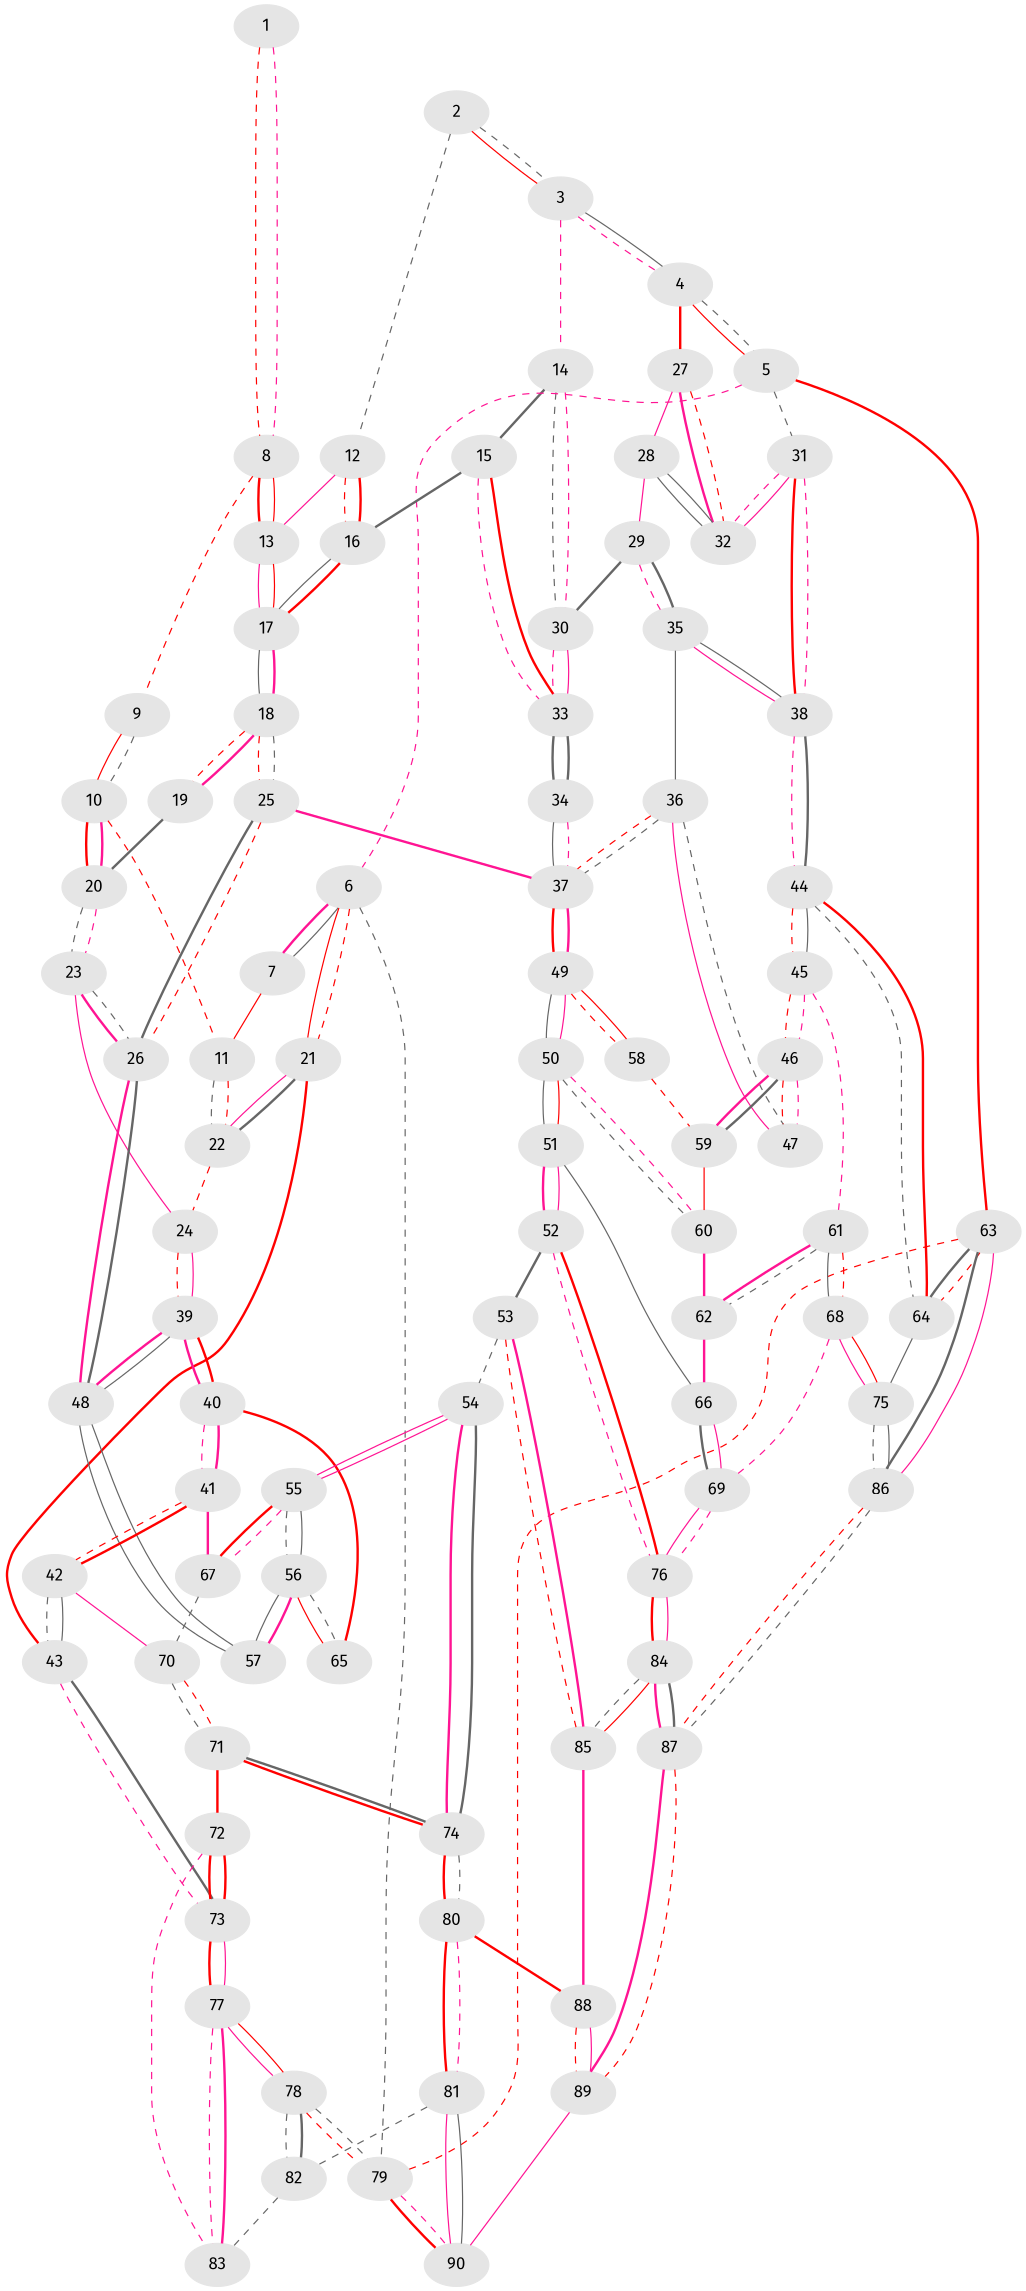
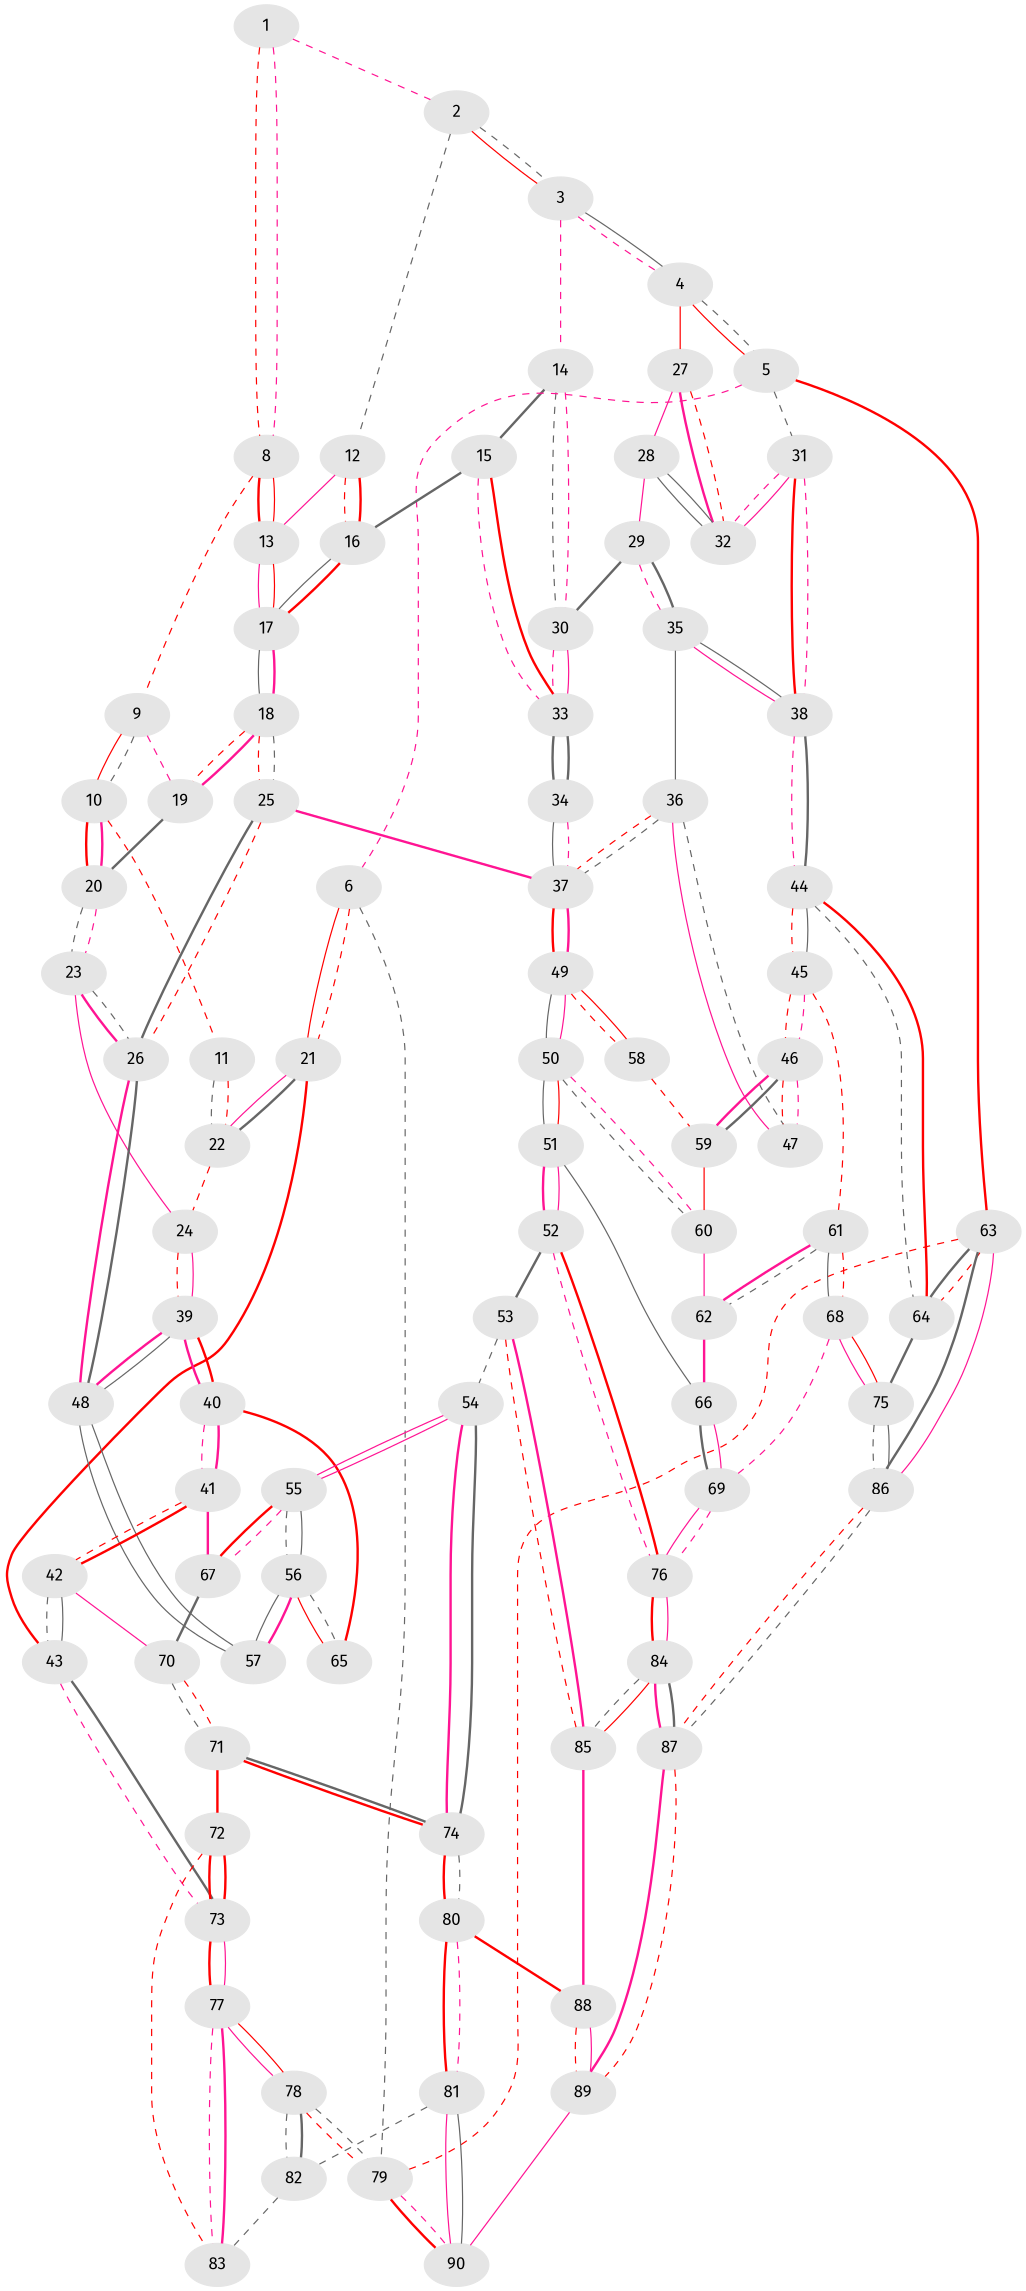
edge "1" -- "2": added
edge "4" -- "27": style bold -> solid
edge "9" -- "19": added
node "7": removed
edge "45" -- "61": color deeppink -> red
edge "60" -- "62": style bold -> solid
edge "64" -- "75": style solid -> bold
edge "67" -- "70": style dashed -> bold
edge "72" -- "83": color deeppink -> red
